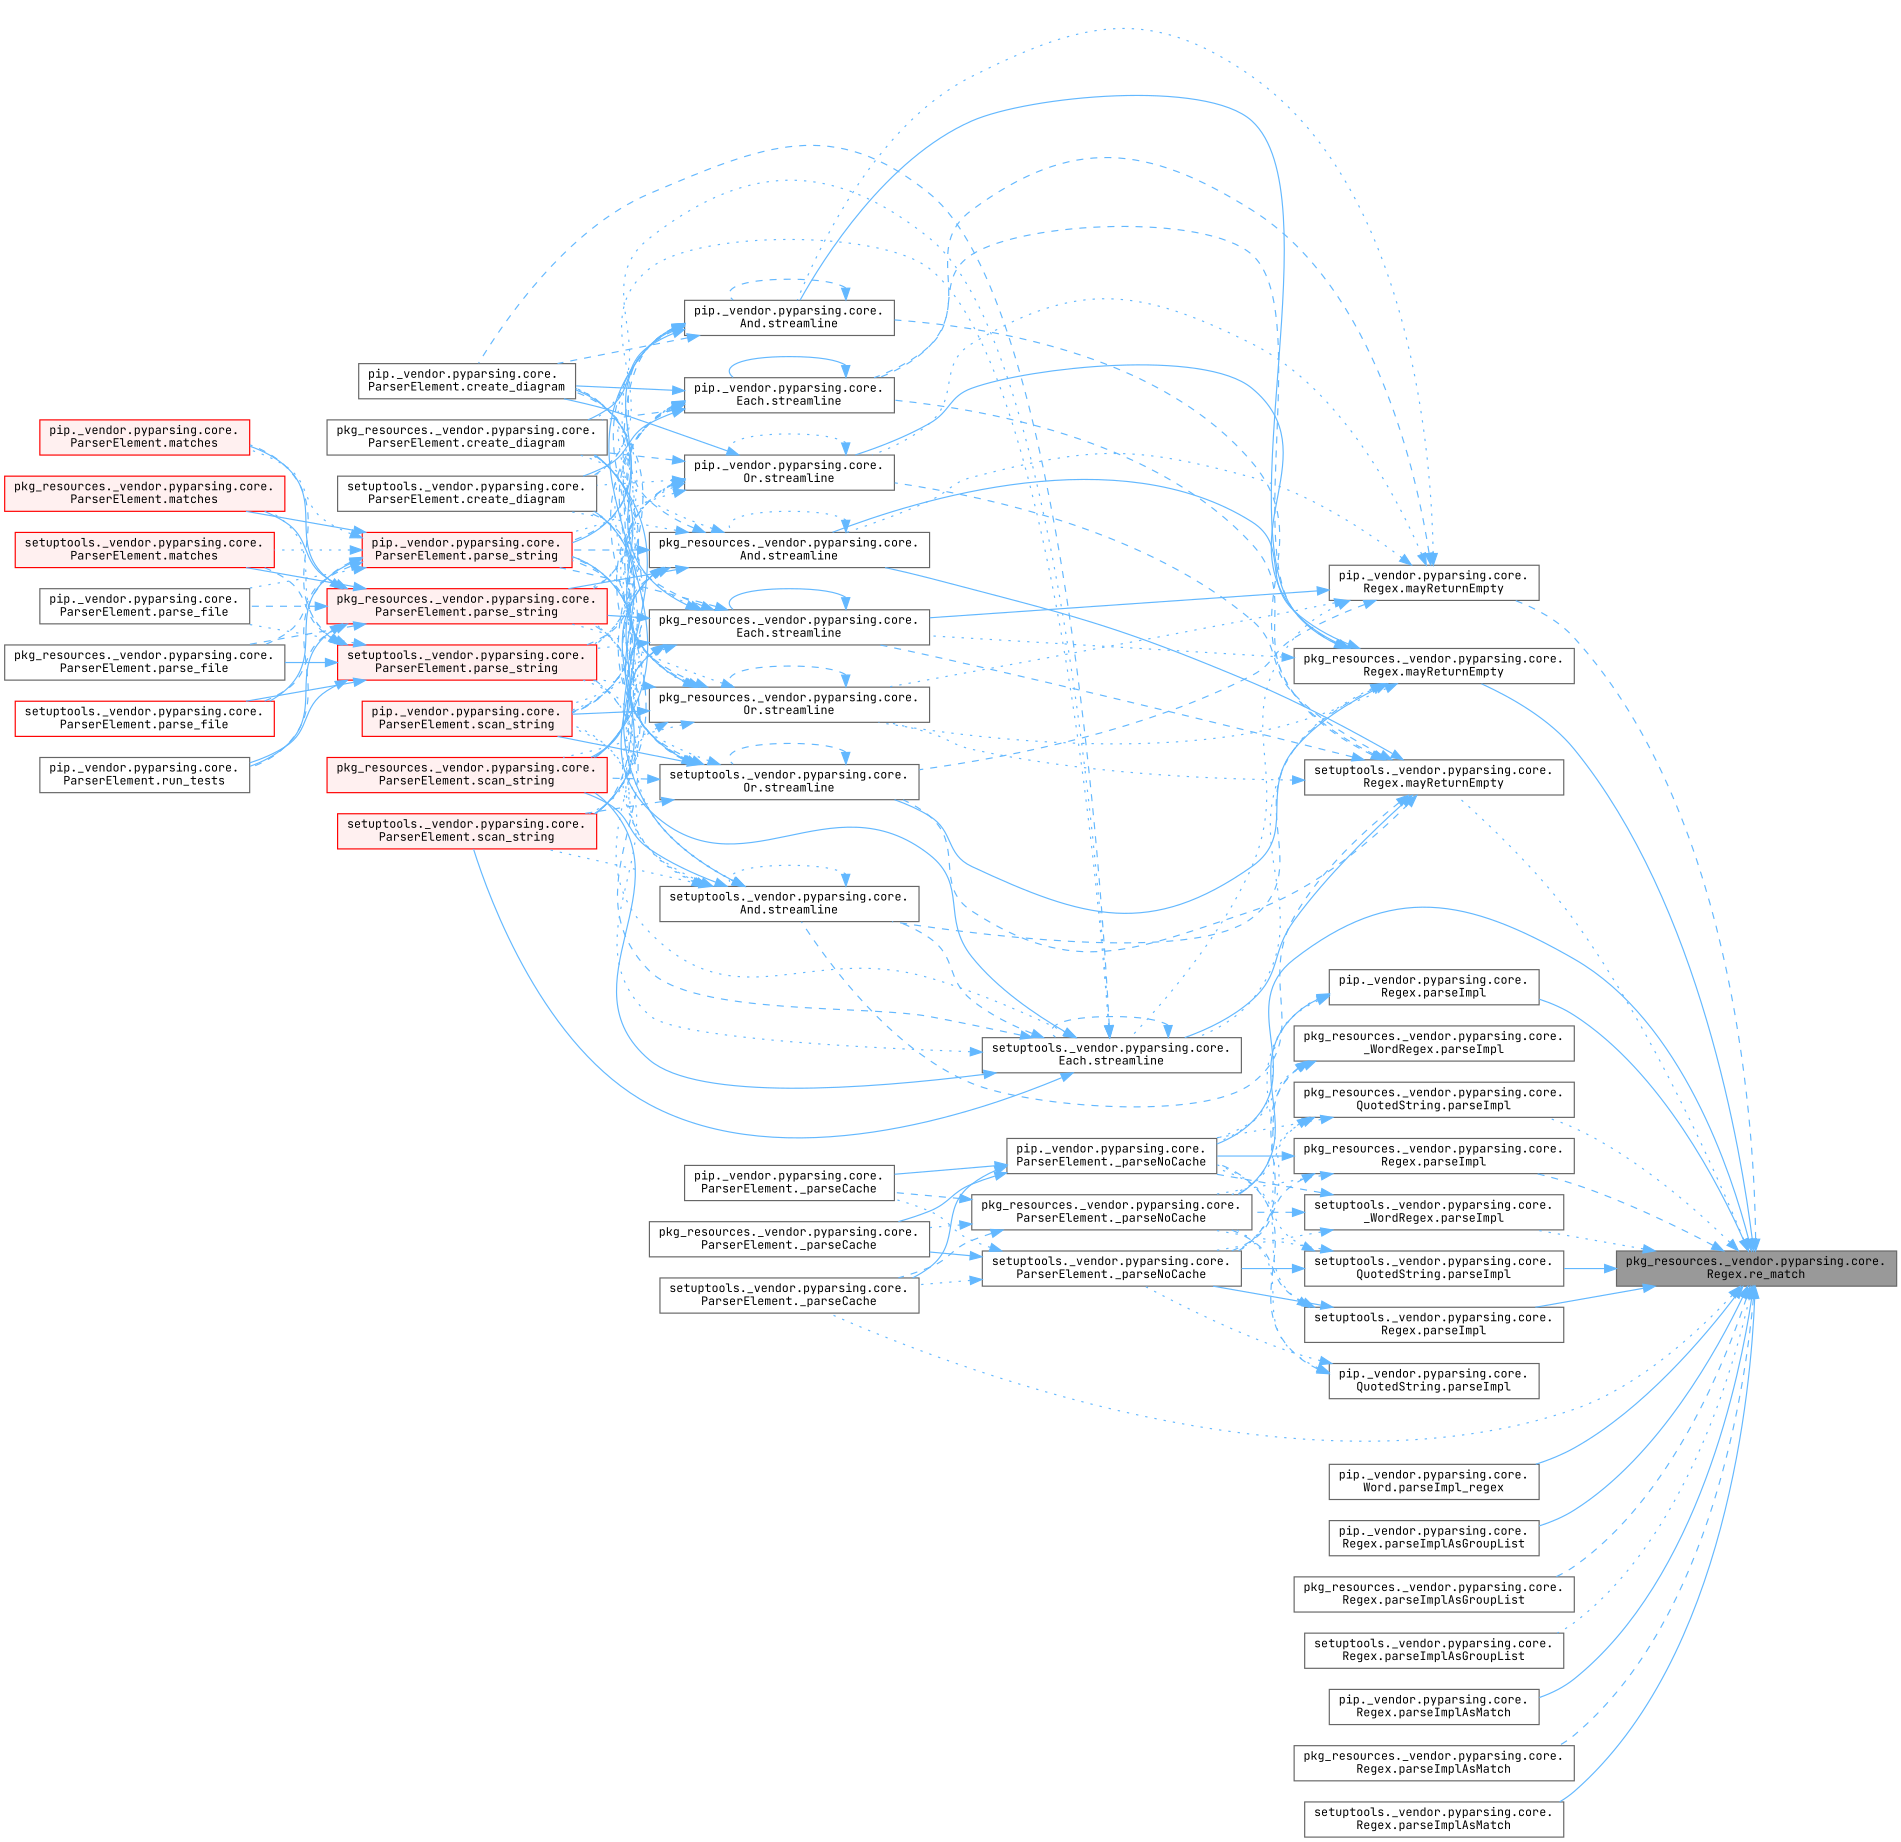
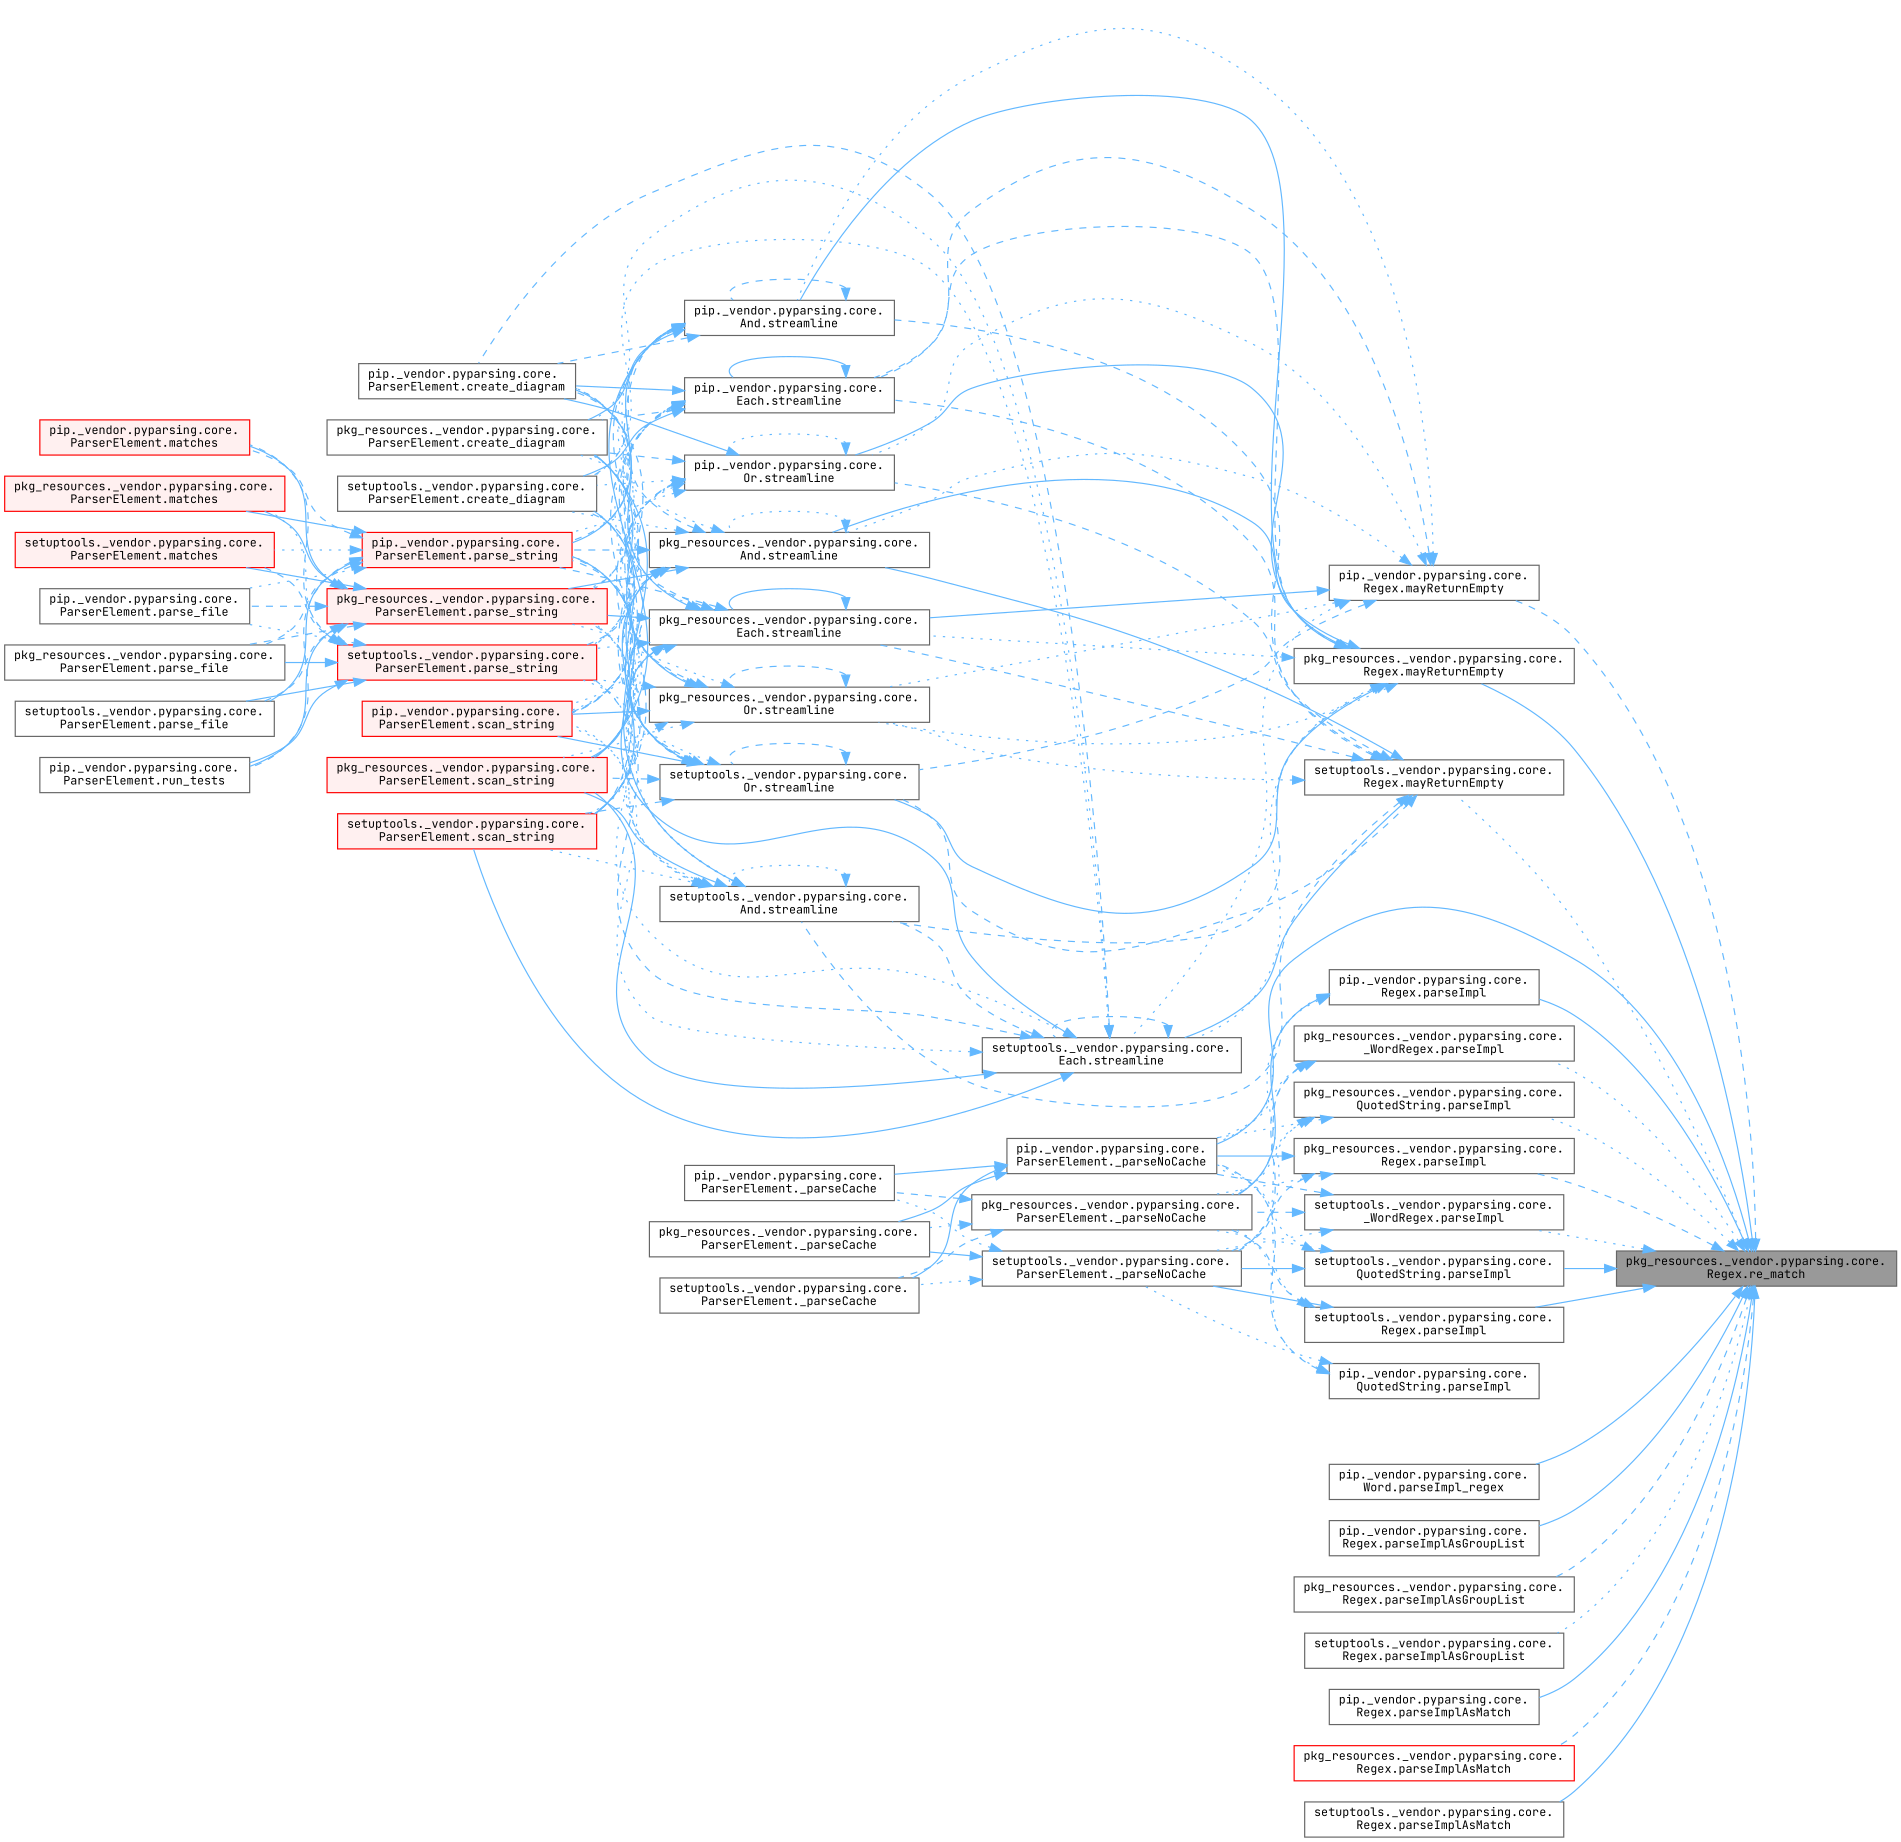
edge "pip._vendor.pyparsing.core. ParserElement.matches" -> "pip._vendor.pyparsing.core. ParserElement.parse_string": style dotted -> dashed
edge "pip._vendor.pyparsing.core. ParserElement.create_diagram" -> "pkg_resources._vendor.pyparsing.core. Or.streamline": removed
node "setuptools._vendor.pyparsing.core. ParserElement.parse_file": color red -> grey40
edge "setuptools._vendor.pyparsing.core. ParserElement._parseCache" -> "pkg_resources._vendor.pyparsing.core. Regex.re_match": now "pkg_resources._vendor.pyparsing.core. _WordRegex.parseImpl" -> "pkg_resources._vendor.pyparsing.core. Regex.re_match"
node "pkg_resources._vendor.pyparsing.core. Regex.parseImplAsMatch": color grey40 -> red
